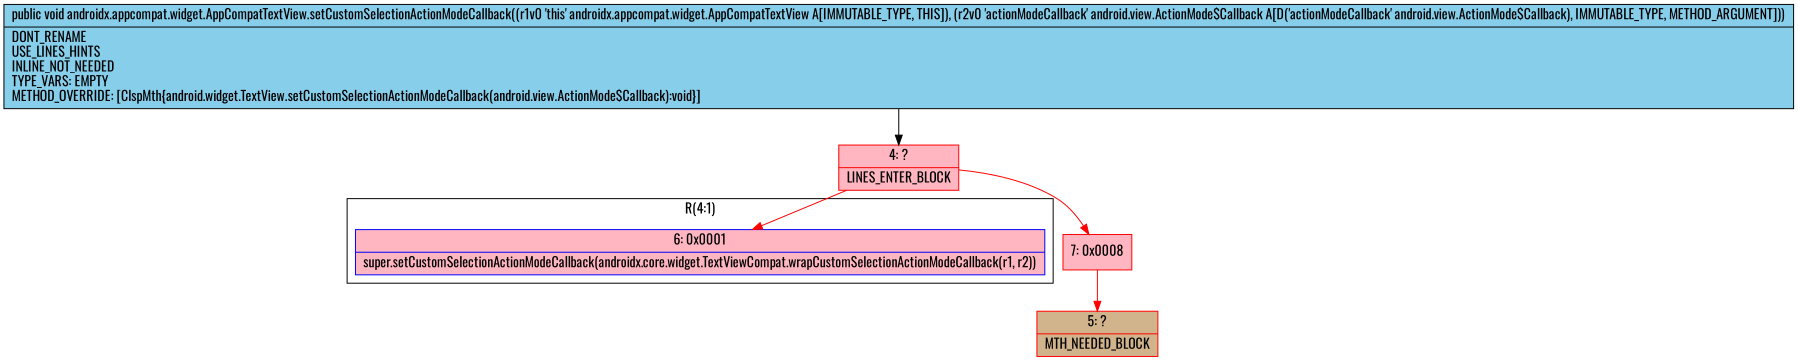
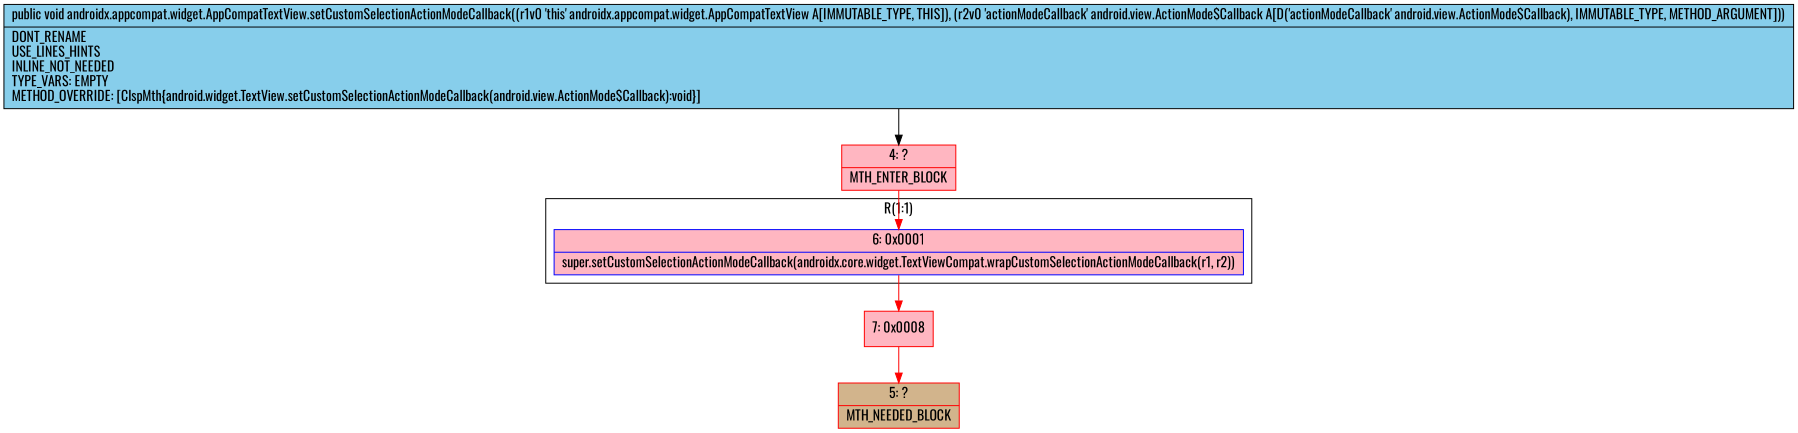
node "4: ?": text "LINES_ENTER_BLOCK" -> "MTH_ENTER_BLOCK"
edge "4: ?" -> "7: 0x0008": now "6: 0x0001" -> "7: 0x0008"
cluster "R(4:1)": label "R(4:1)" -> "R(1:1)"
